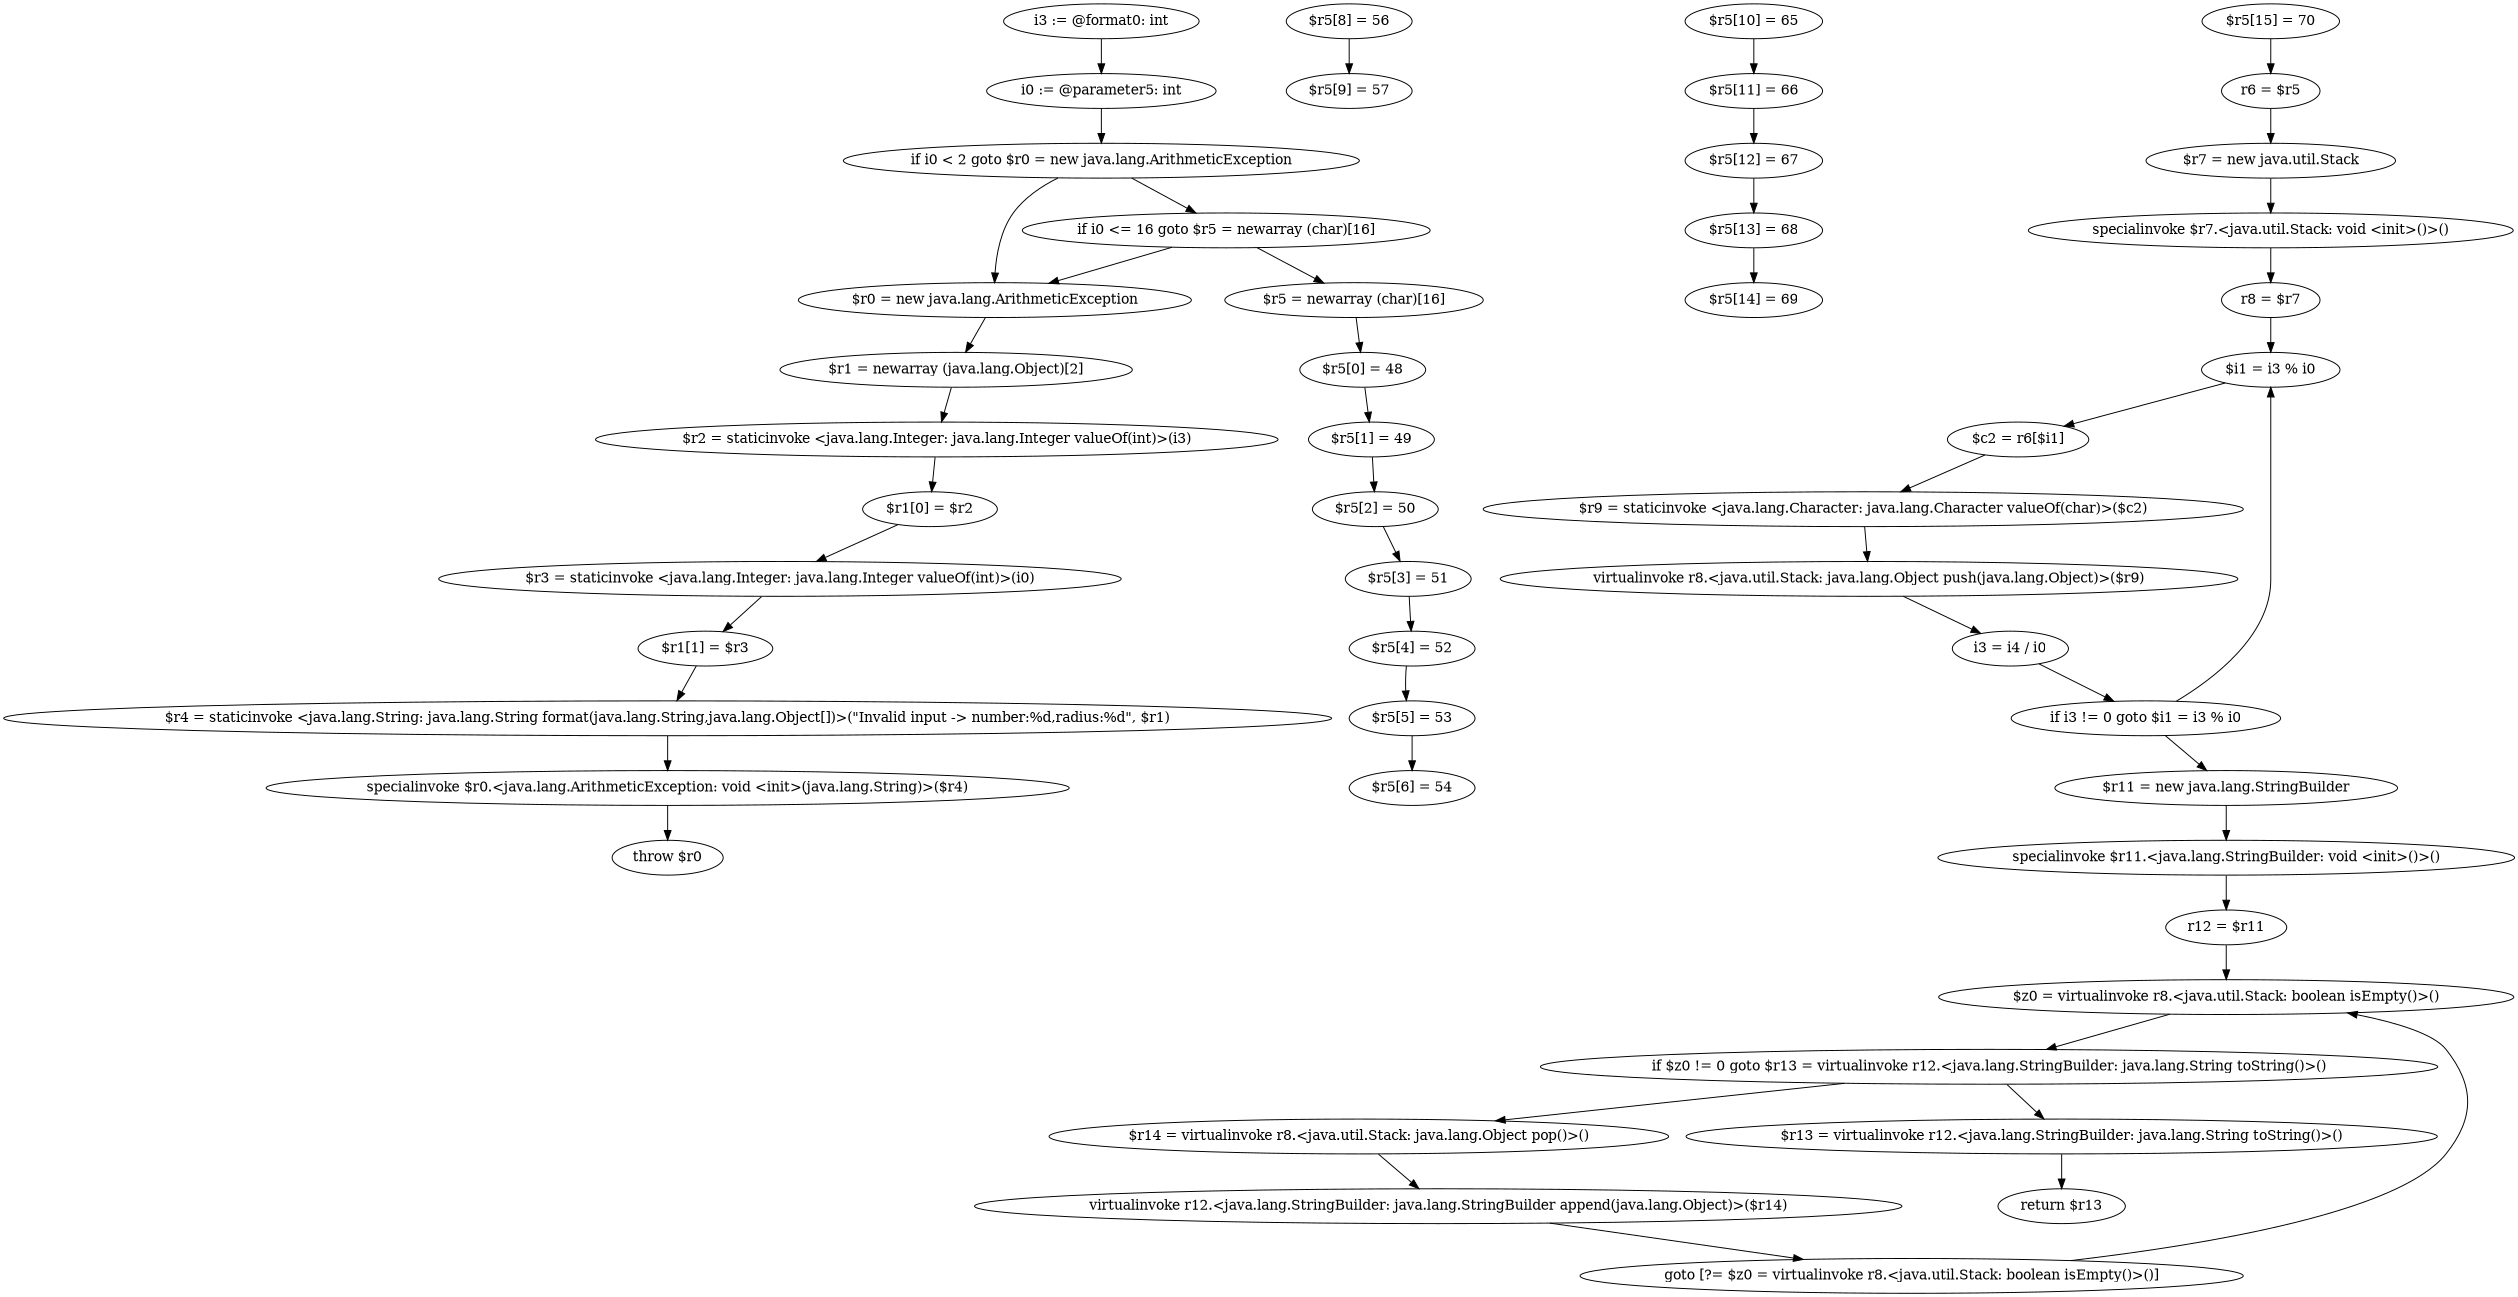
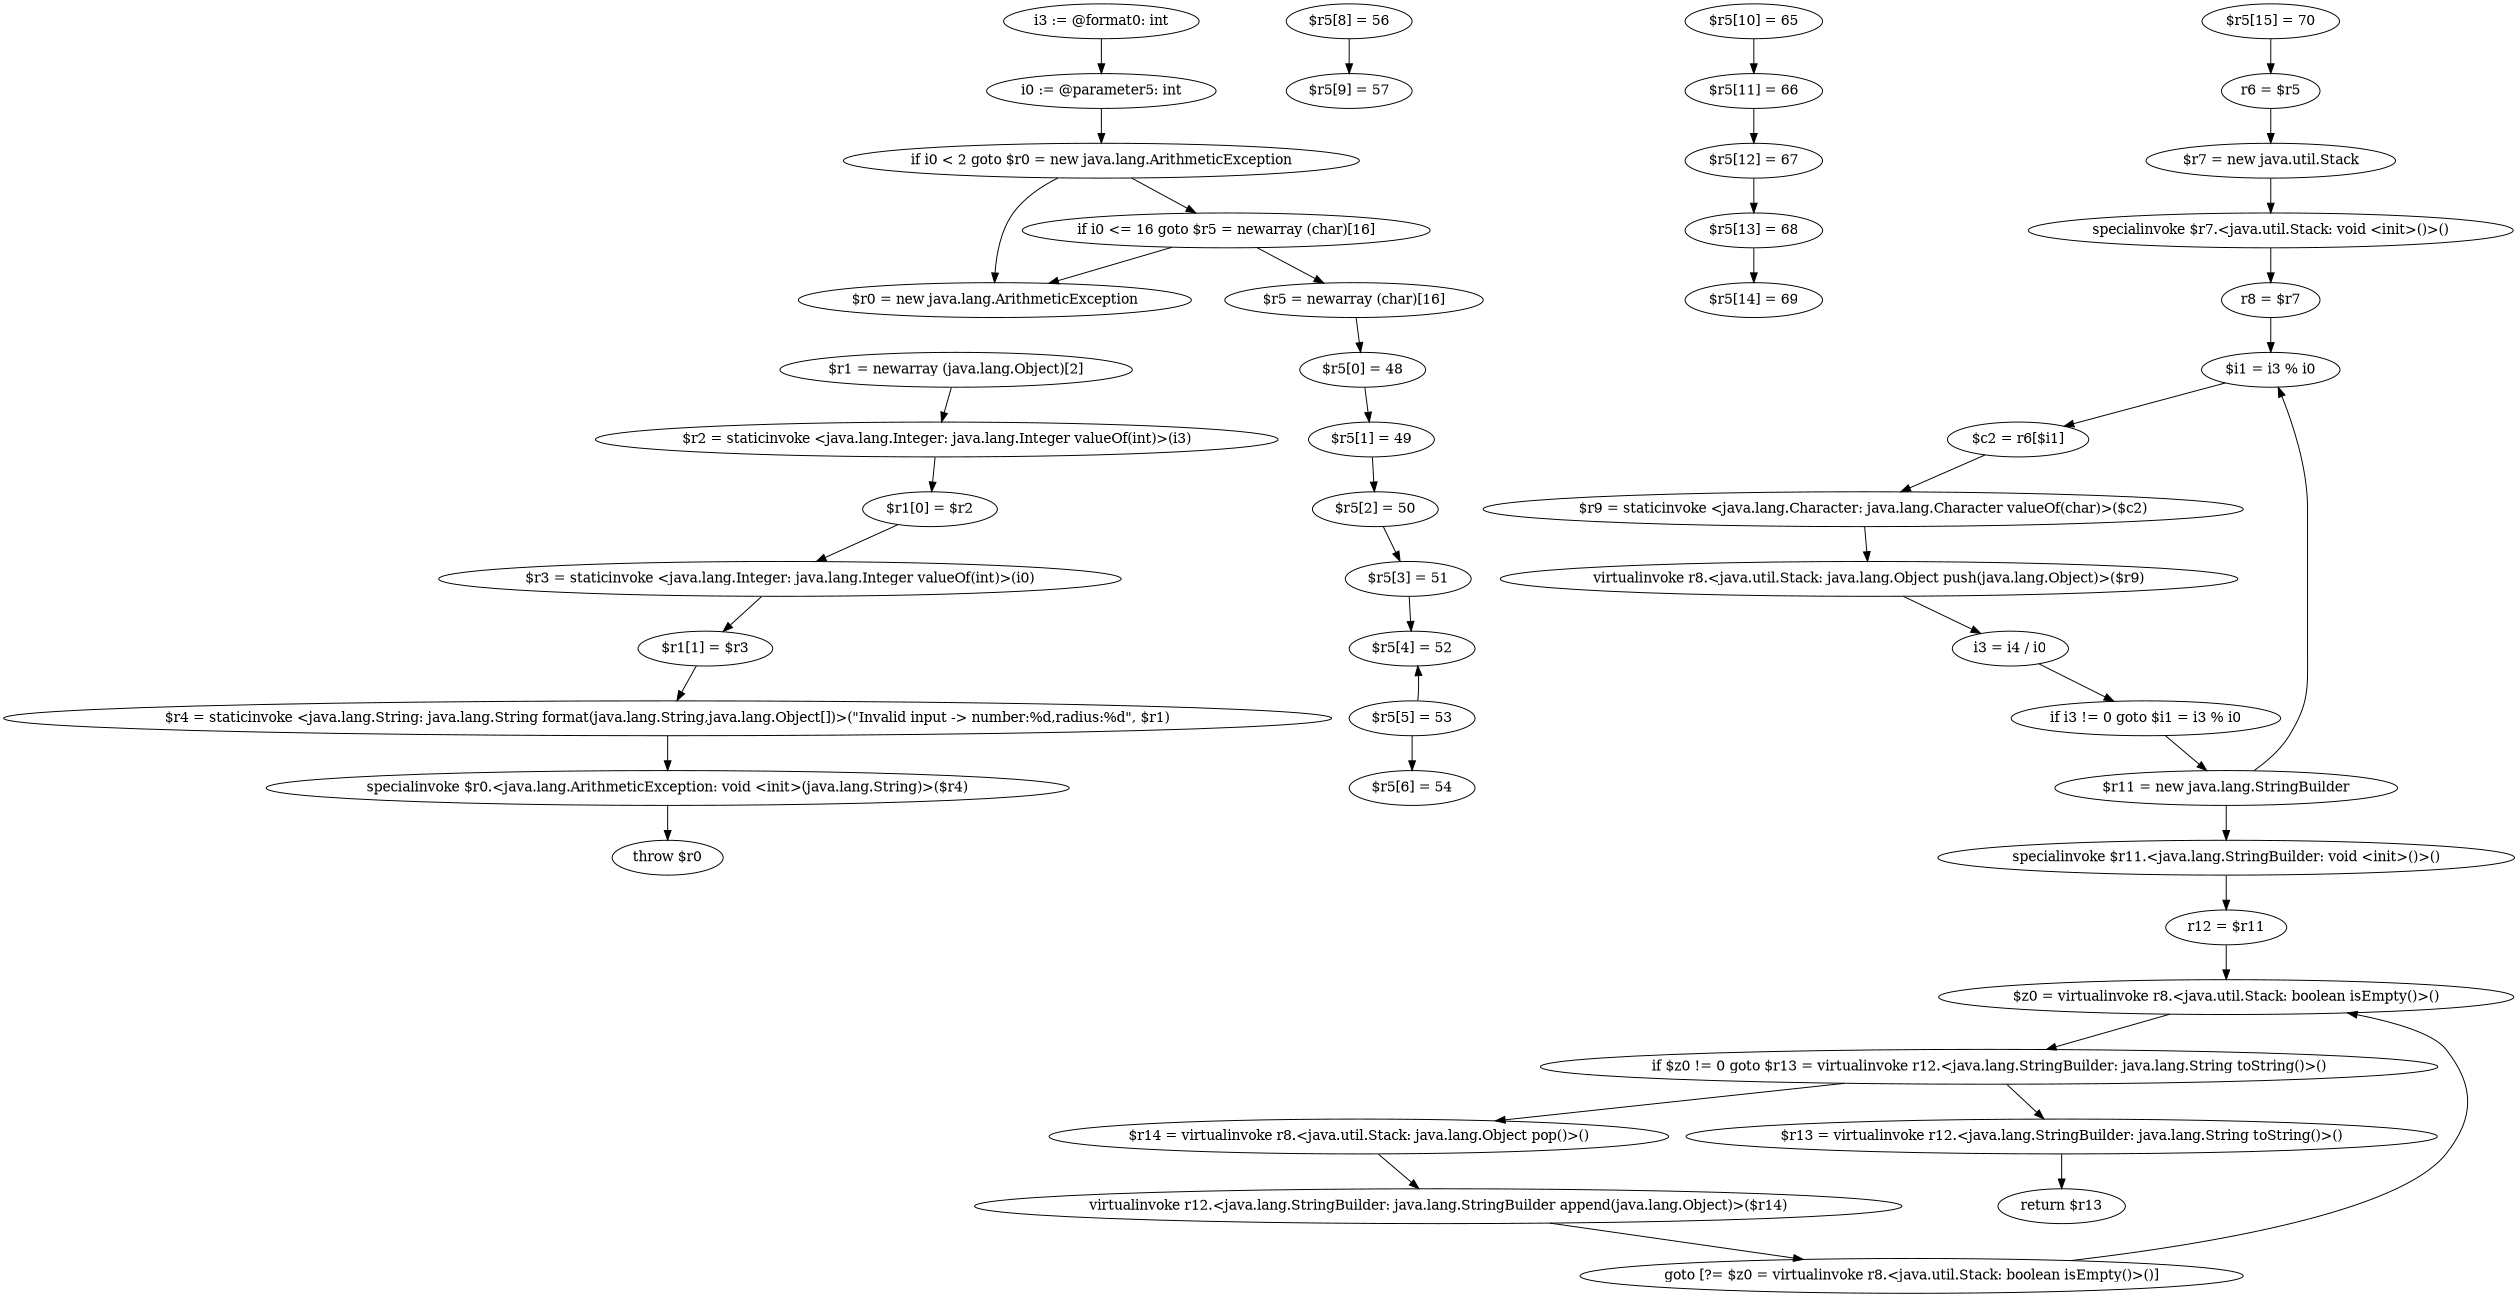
edge "$r0 = new java.lang.ArithmeticException" -> "$r1 = newarray (java.lang.Object)[2]": removed
edge "if i3 != 0 goto $i1 = i3 % i0" -> "$i1 = i3 % i0": now "$r11 = new java.lang.StringBuilder" -> "$i1 = i3 % i0"
edge "$r5[4] = 52" -> "$r5[5] = 53": reversed
